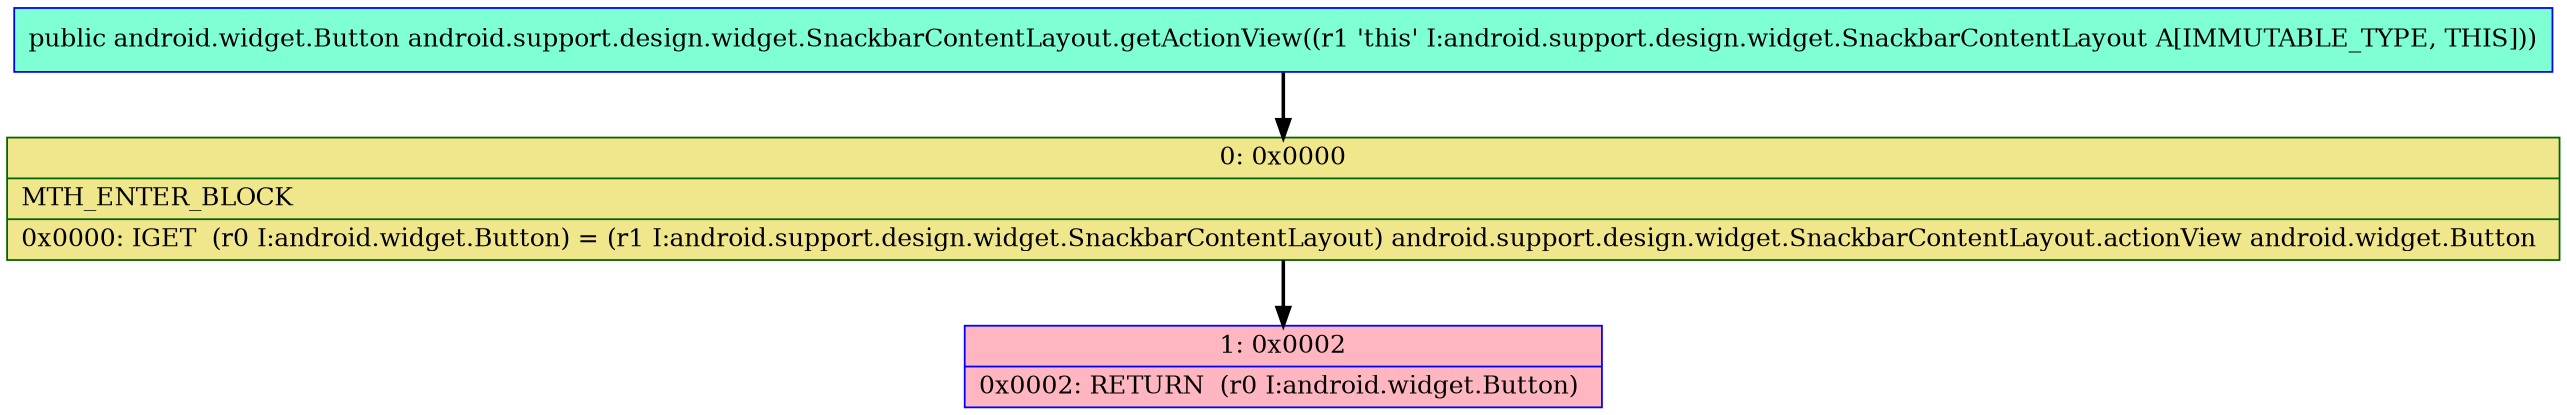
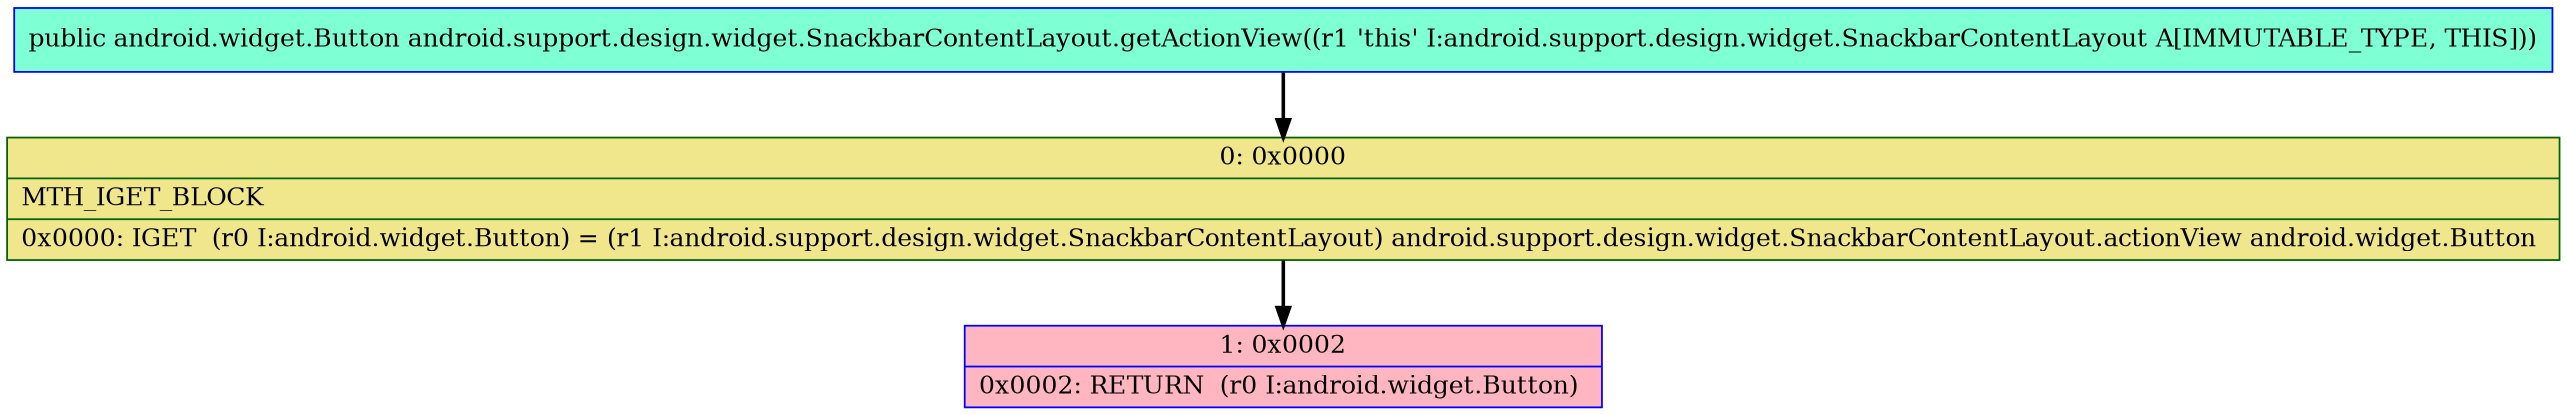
node "0: 0x0000": text "MTH_ENTER_BLOCK" -> "MTH_IGET_BLOCK"
